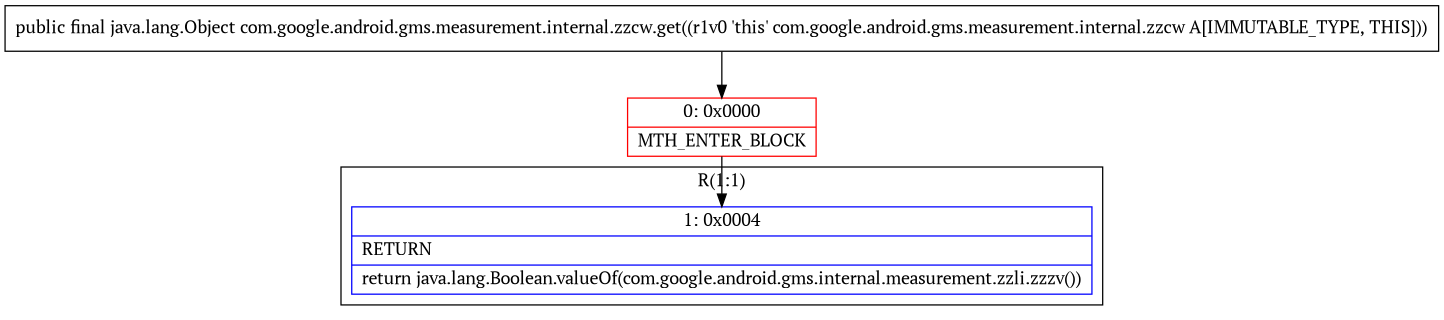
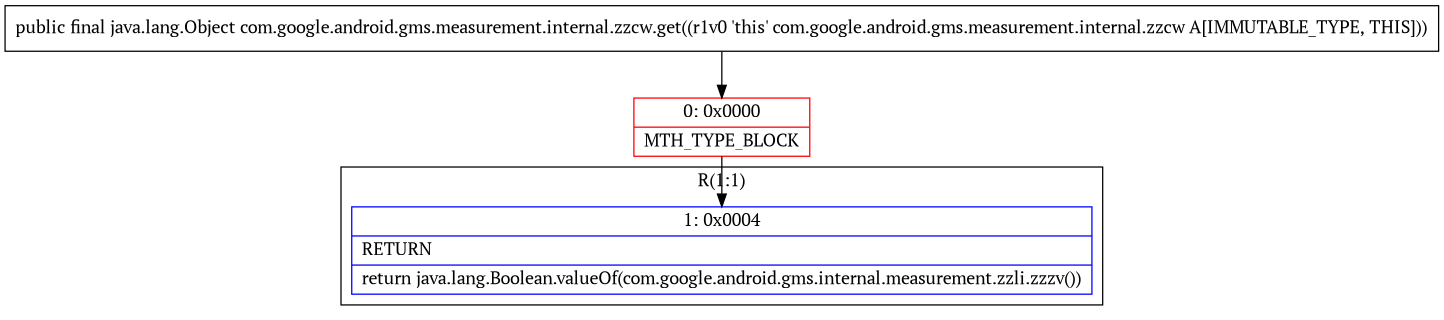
node "0: 0x0000": text "MTH_ENTER_BLOCK" -> "MTH_TYPE_BLOCK"
